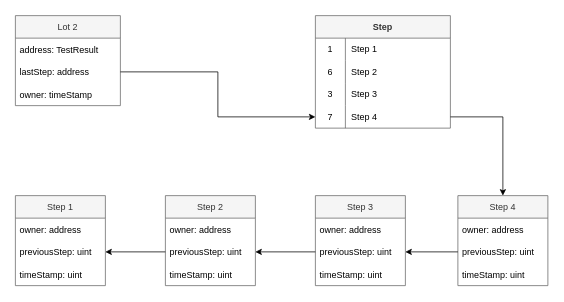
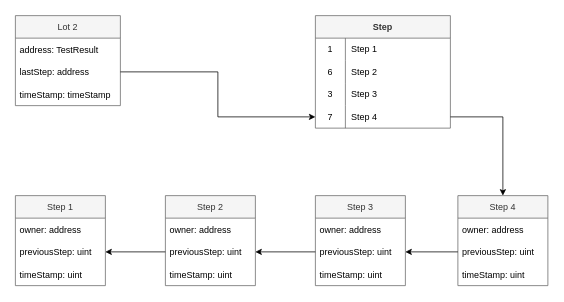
node "owner: timeStamp": label "owner: timeStamp" -> "timeStamp: timeStamp"
